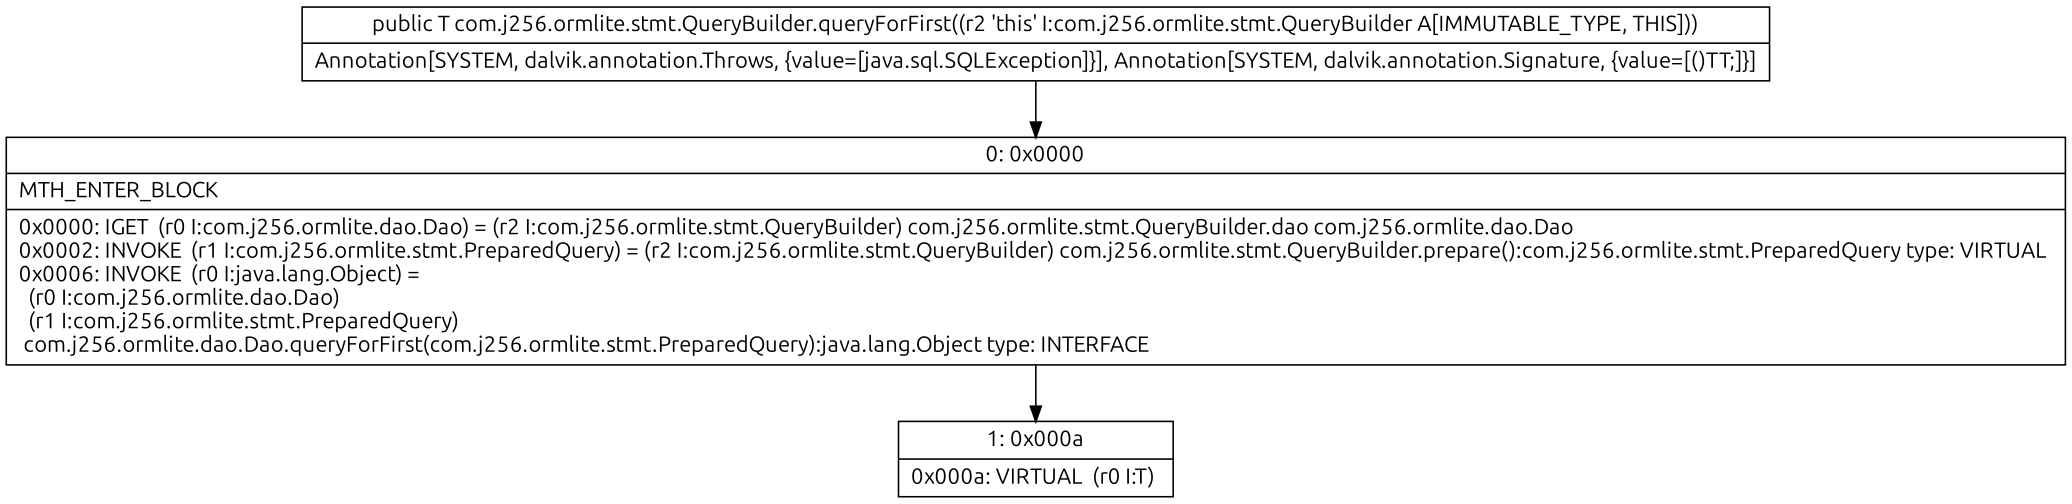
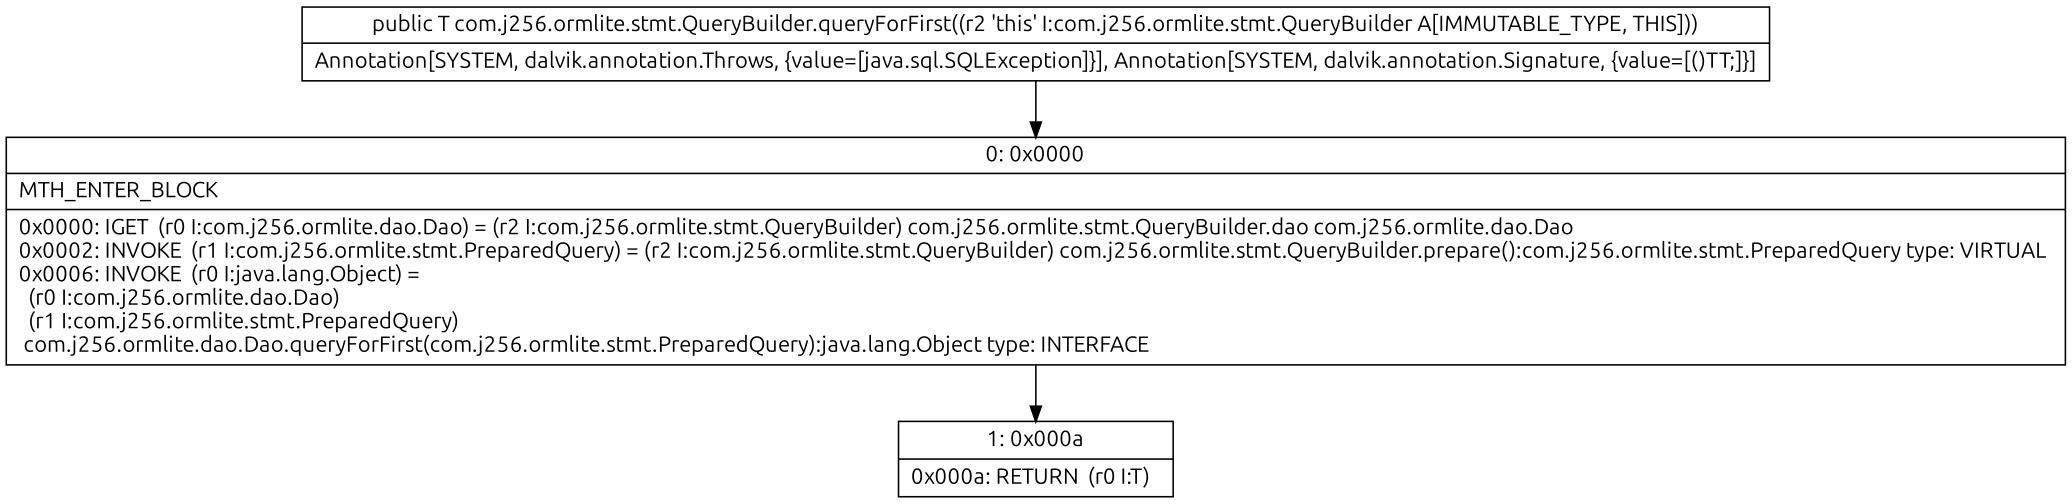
node "1: 0x000a": text "0x000a: VIRTUAL  (r0 I:T)" -> "0x000a: RETURN  (r0 I:T)"
